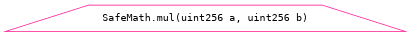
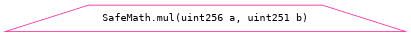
node "SafeMath.mul(uint256 a, uint256 b)": label "SafeMath.mul(uint256 a, uint256 b)" -> "SafeMath.mul(uint256 a, uint251 b)"
